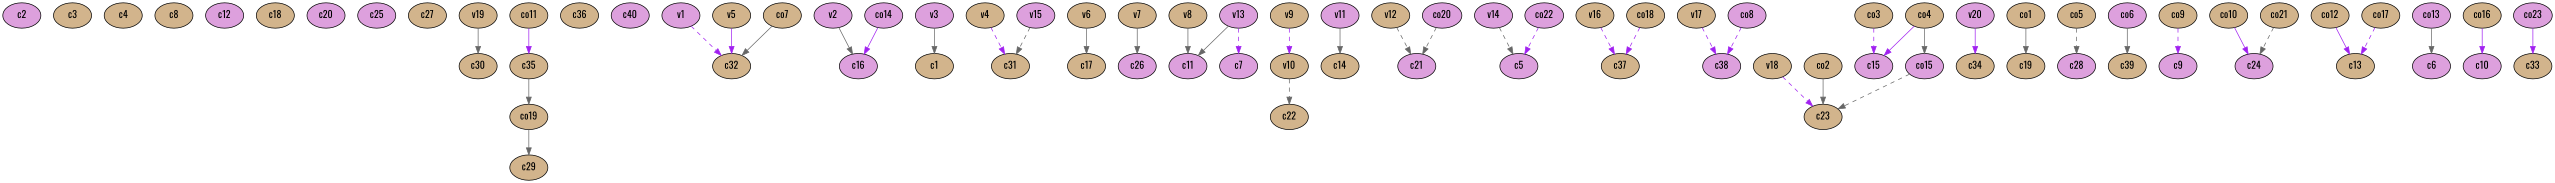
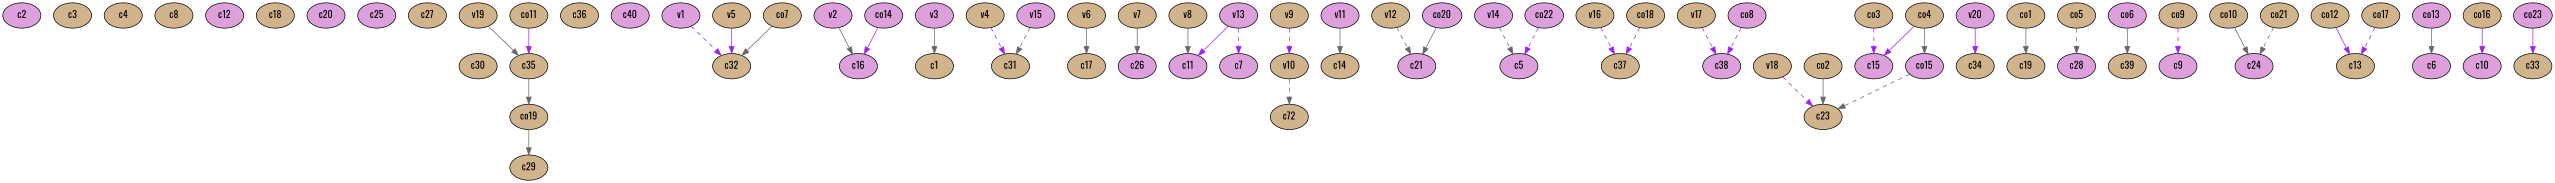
edge "v19" -> "c30": now "v19" -> "c35"
edge "v13" -> "c11": color gray40 -> purple
edge "co20" -> "c21": style dashed -> solid
edge "co10" -> "c24": color purple -> gray40
node "c22": label "c22" -> "c72"
